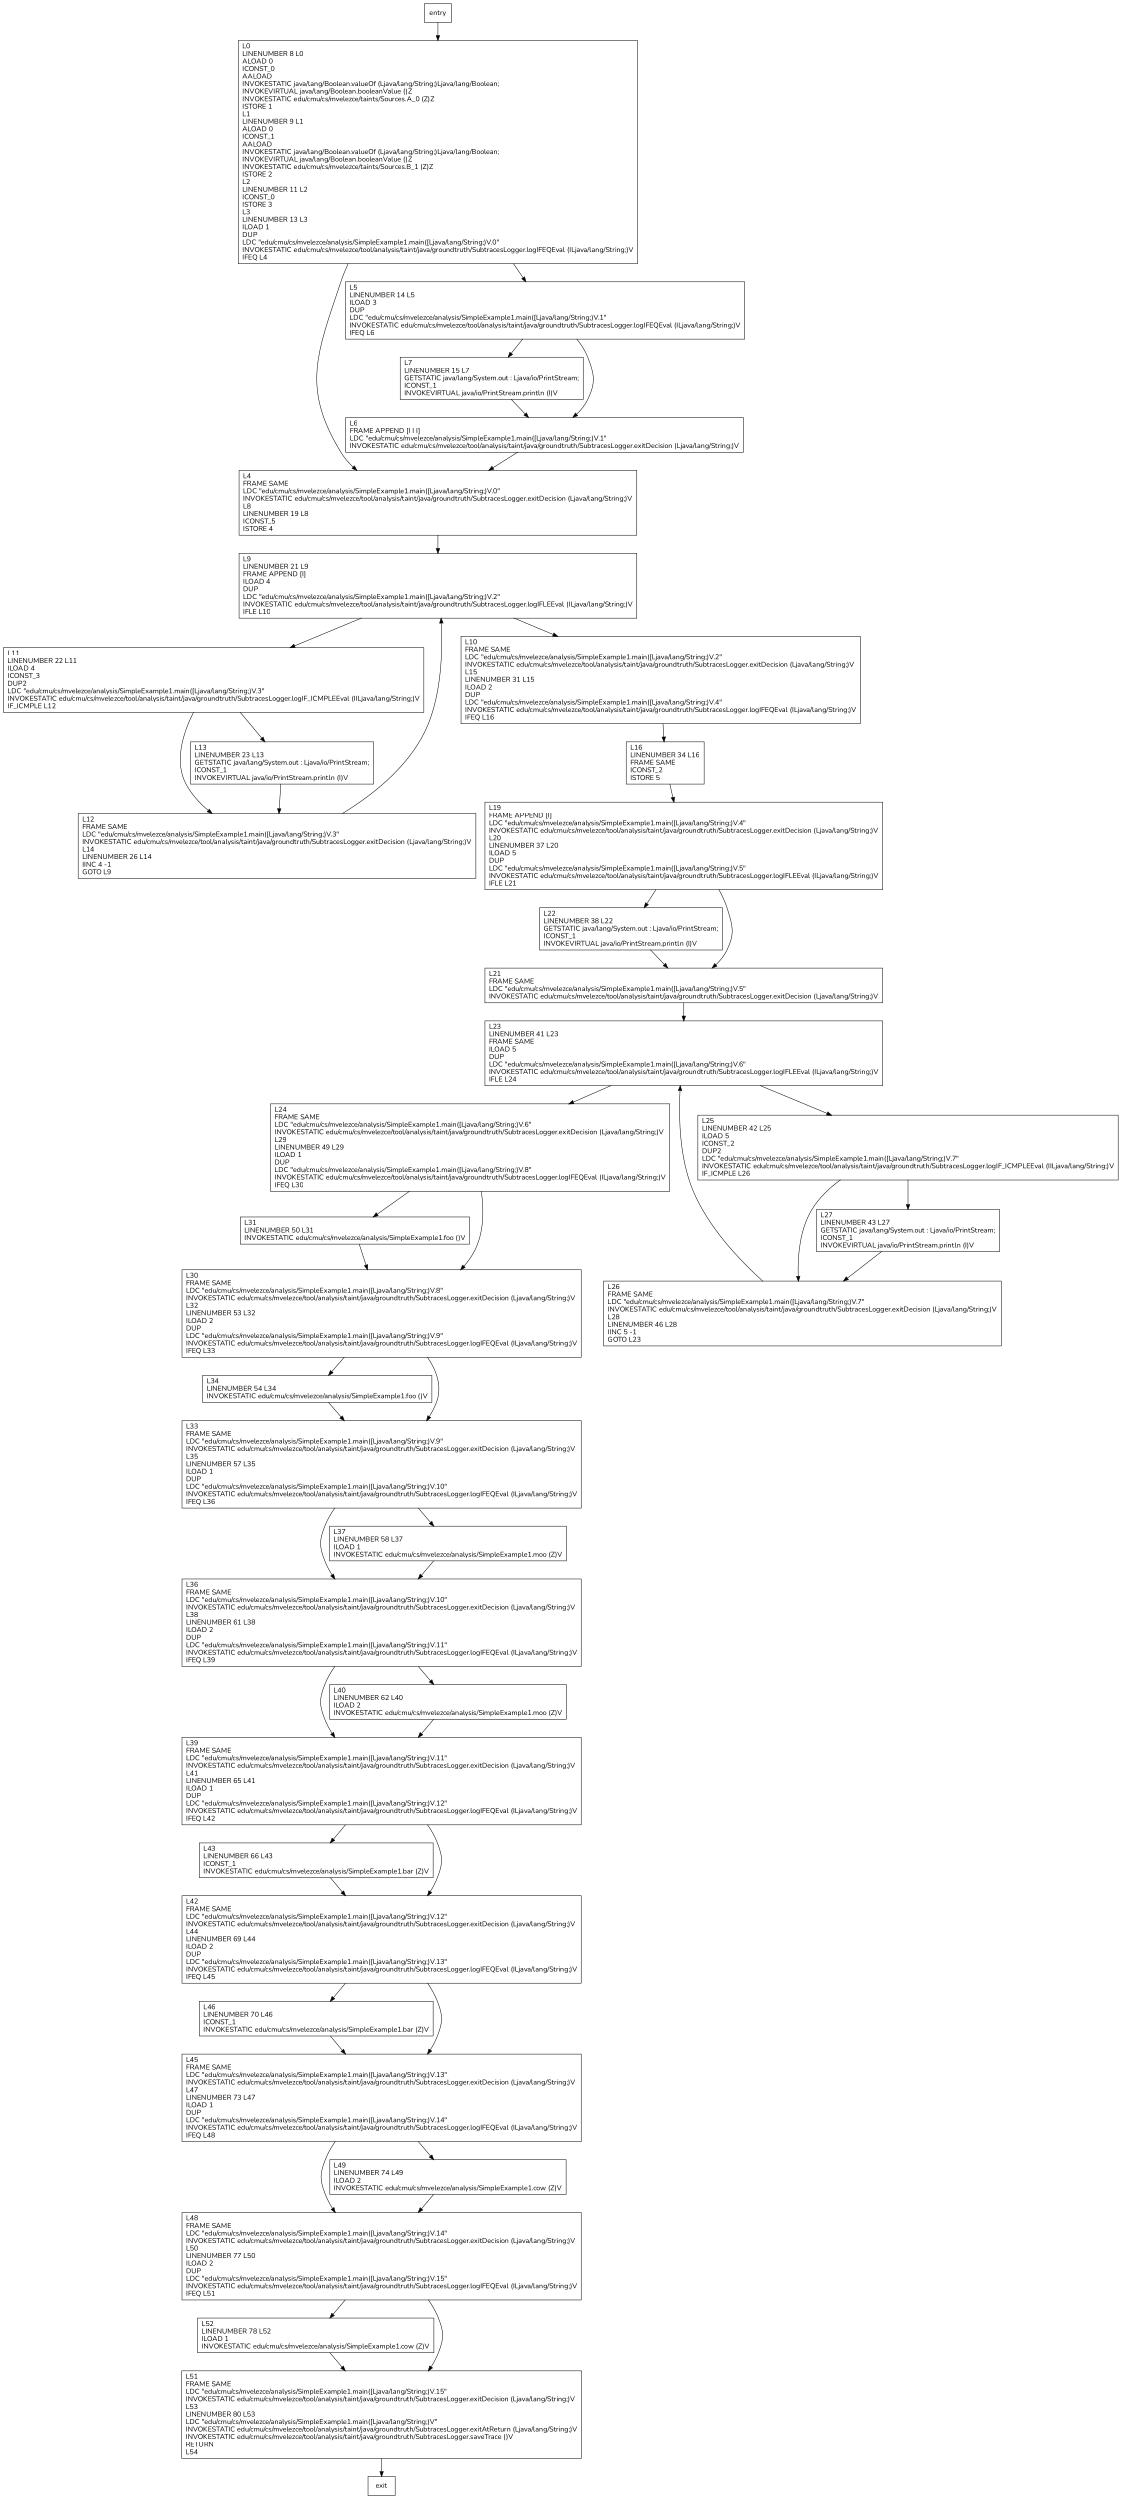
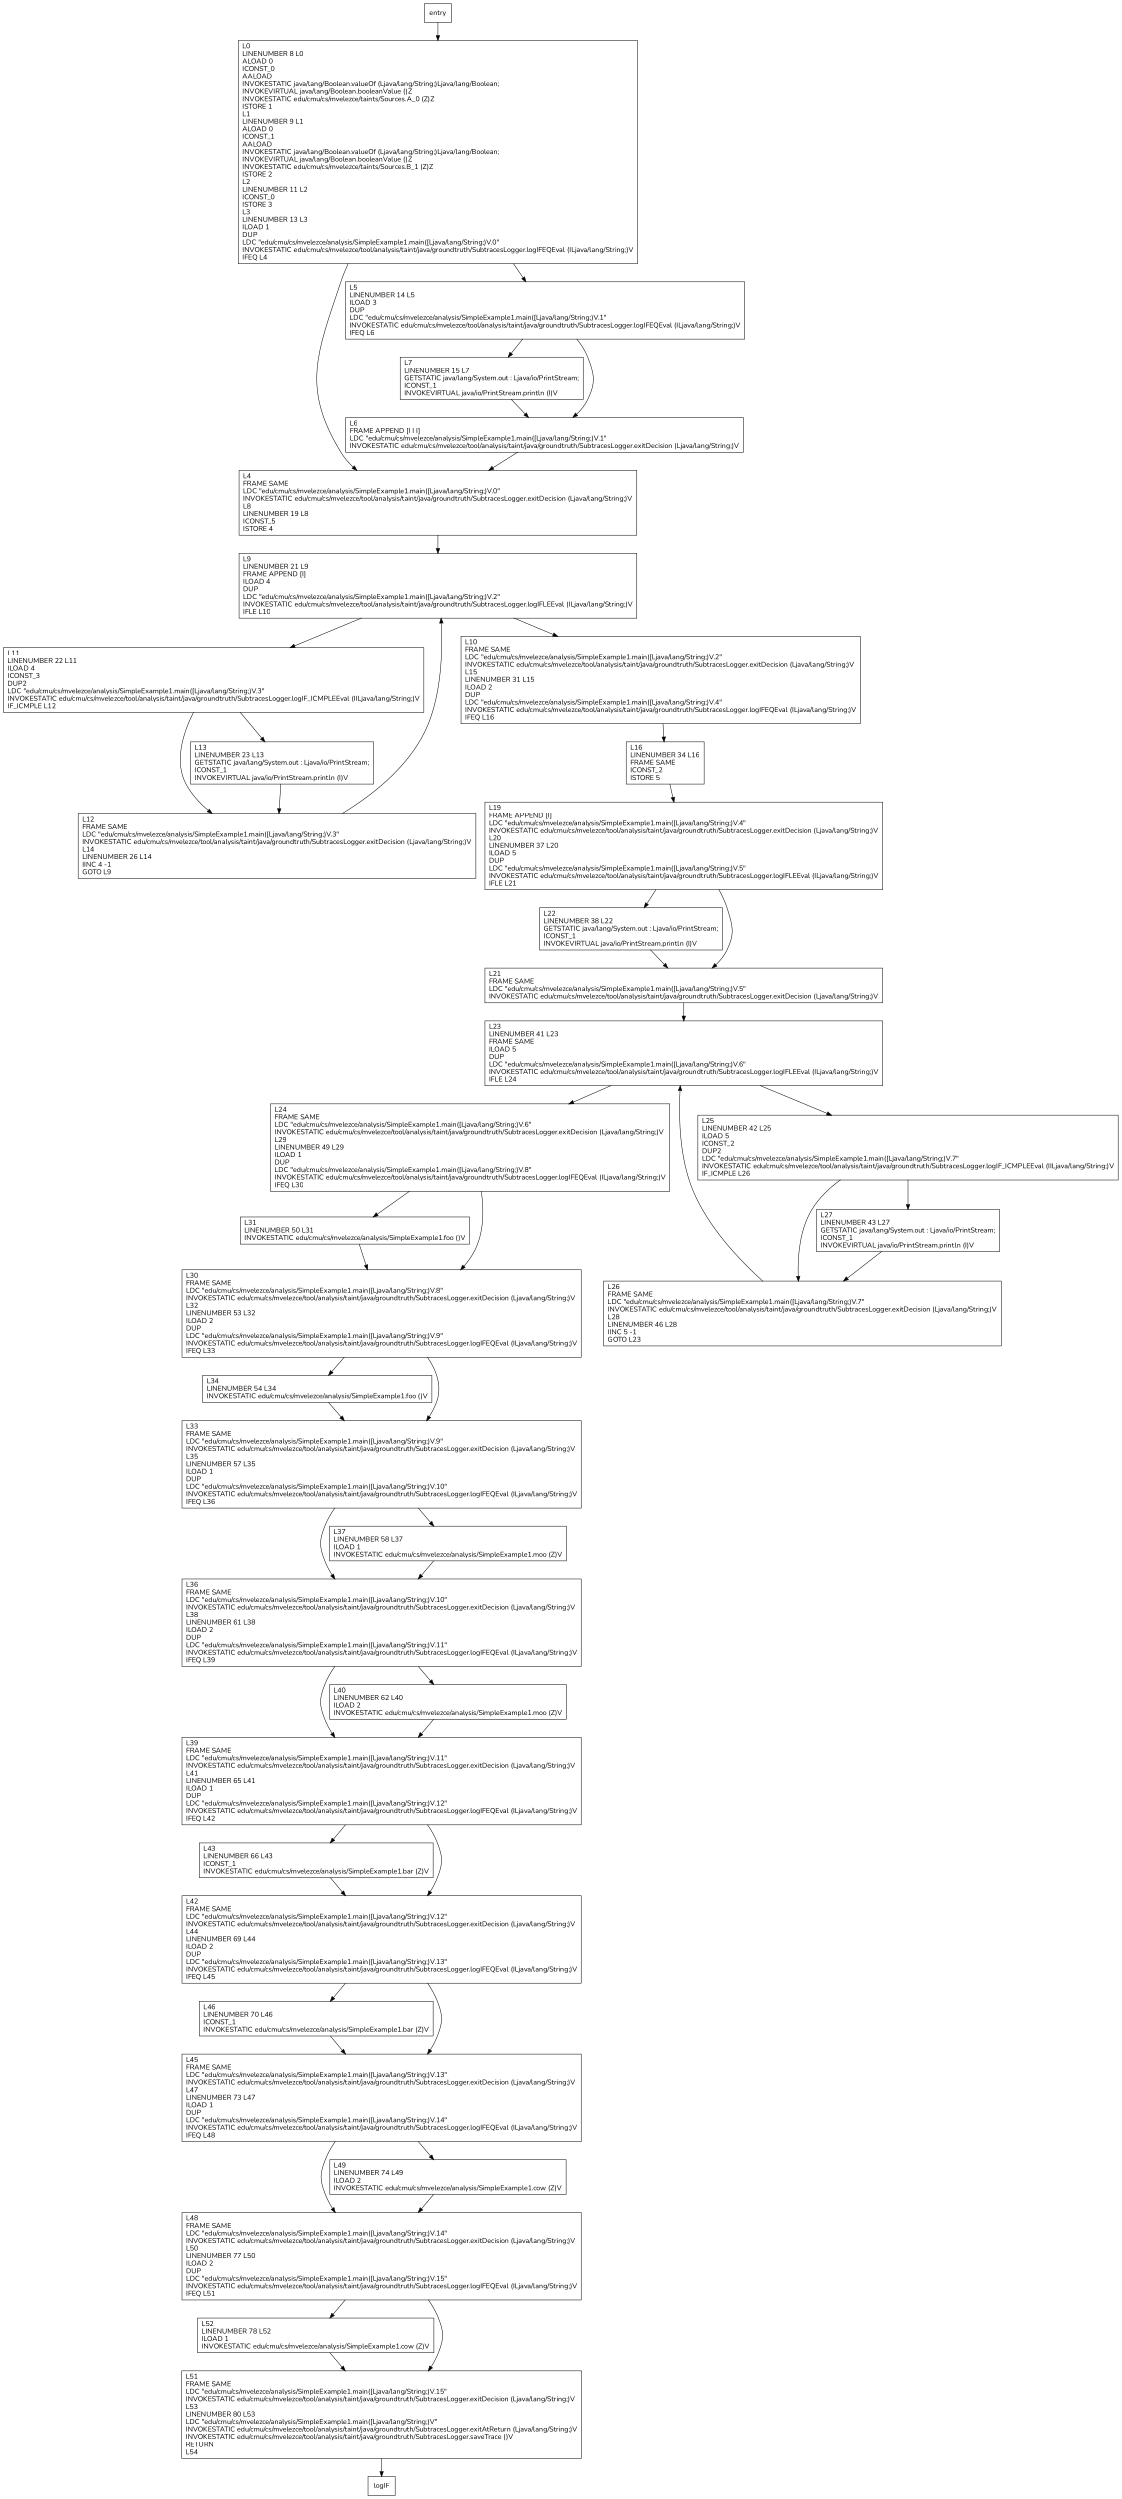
node "exit": label "exit" -> "logIF"
